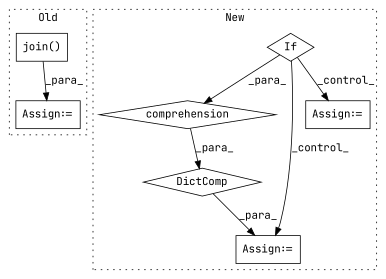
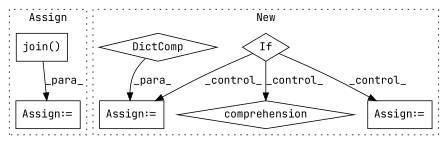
cluster "Old": label "Old" -> "Assign"
edge "If" -> "comprehension": label "_para_" -> "_control_"
edge "comprehension" -> "DictComp": removed, label "_para_"
